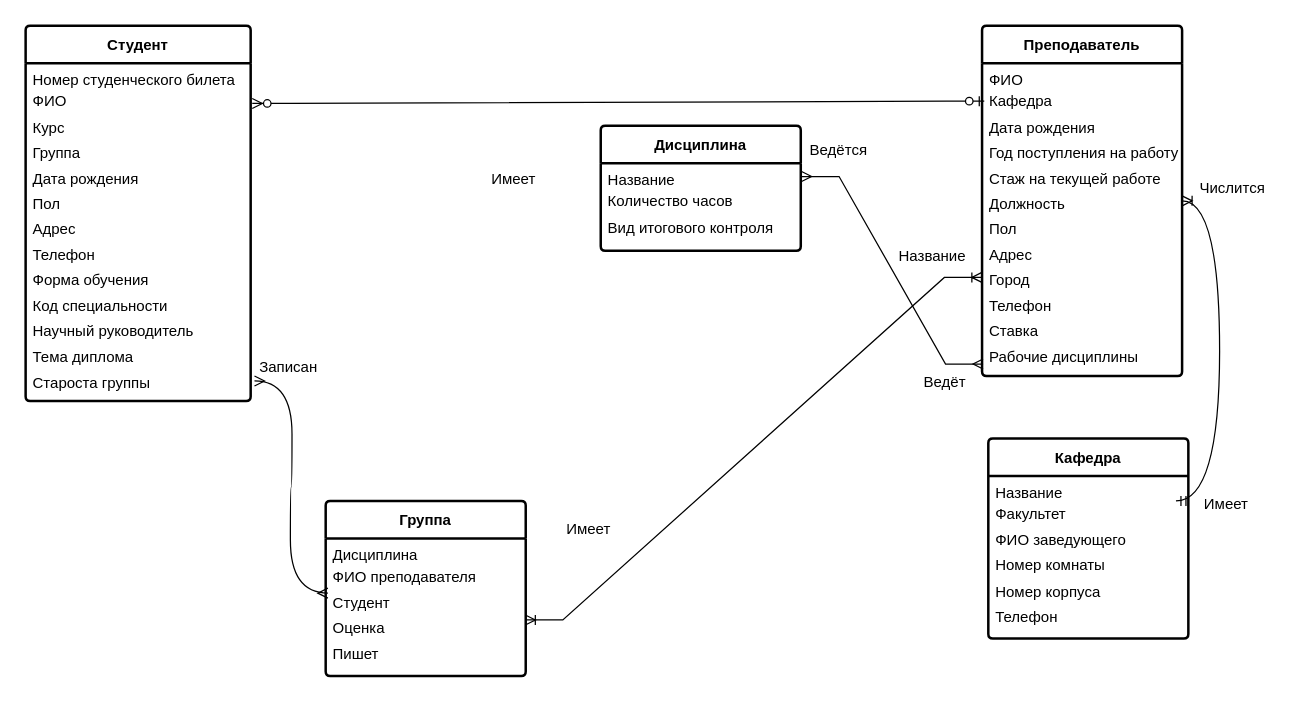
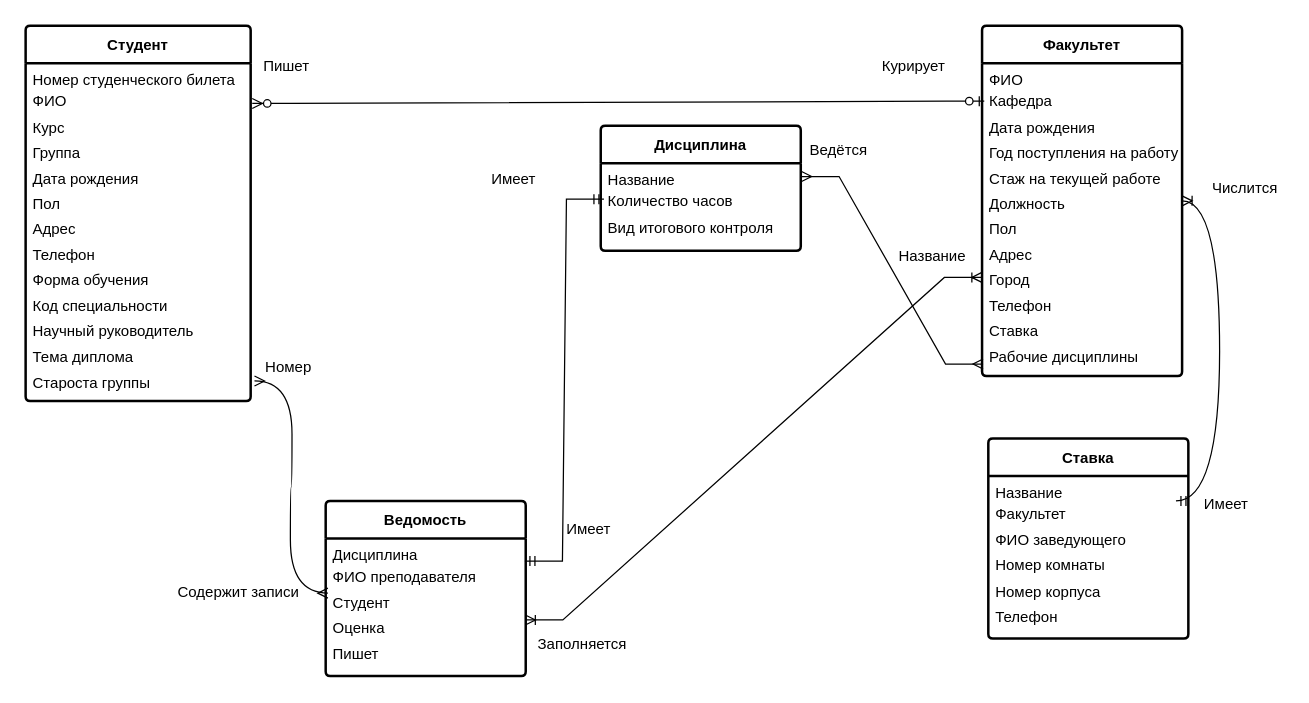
node "Преподаватель": label "Преподаватель" -> "Факультет"
node "Пишет": added
node "Курирует": added
node "Числится": moved (1232, 188) -> (1244, 188)
node "Записан": label "Записан" -> "Номер"
edge "Название Количество часов Вид итогового контроля" -- "Дисциплина ФИО преподавателя Студент Оценка Пишет": added
node "Ведёт": removed
node "Кафедра": label "Кафедра" -> "Ставка"
node "Группа": label "Группа" -> "Ведомость"
node "Содержит записи": added
node "Заполняется": added
